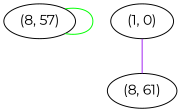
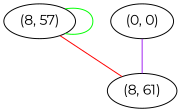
node "(1, 0)": label "(1, 0)" -> "(0, 0)"
edge "(8, 57)" -- "(8, 61)": added
